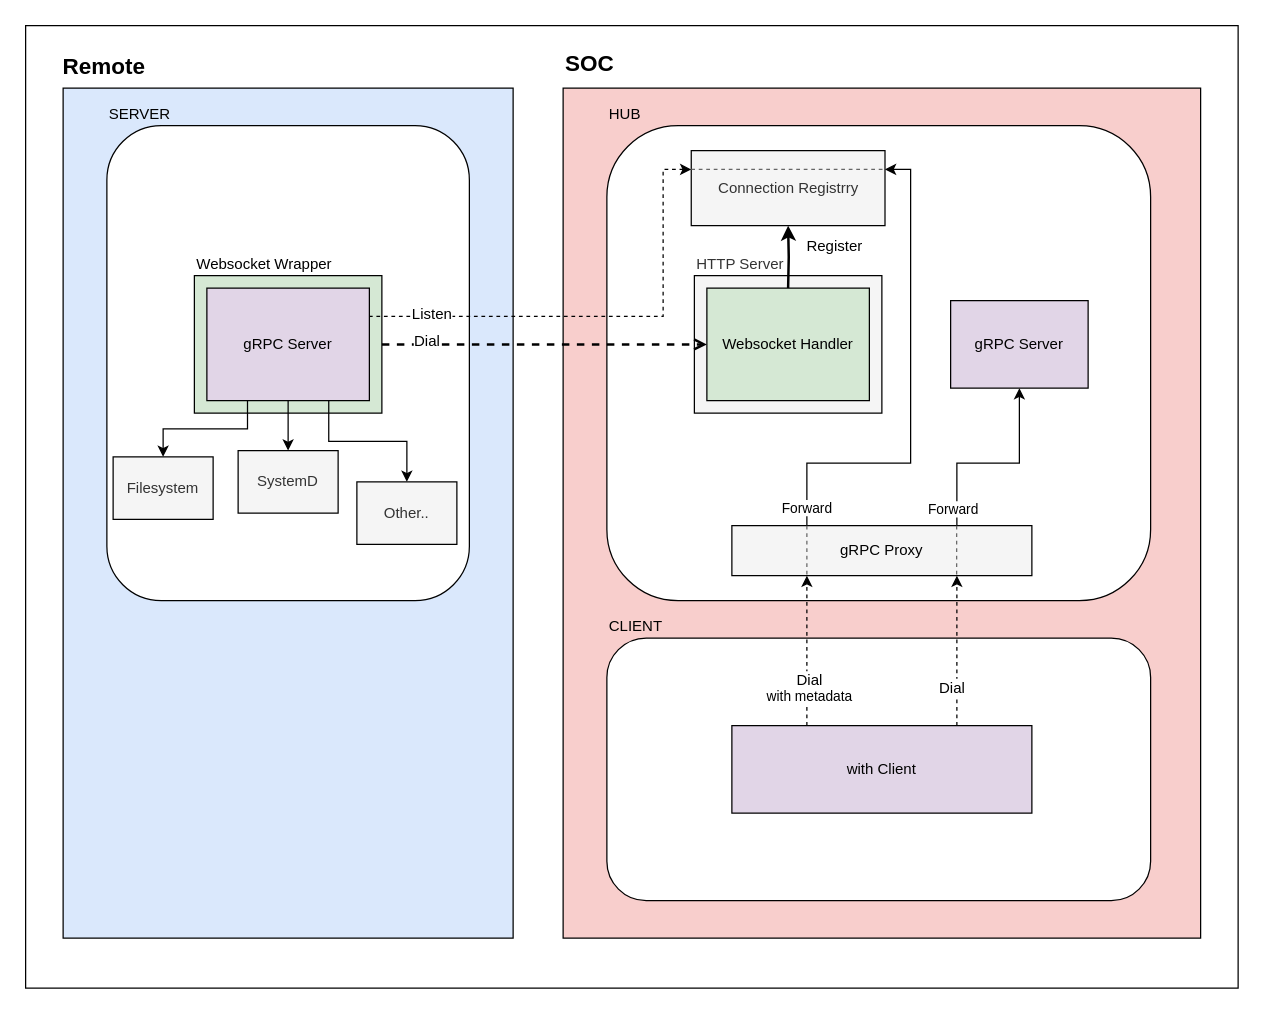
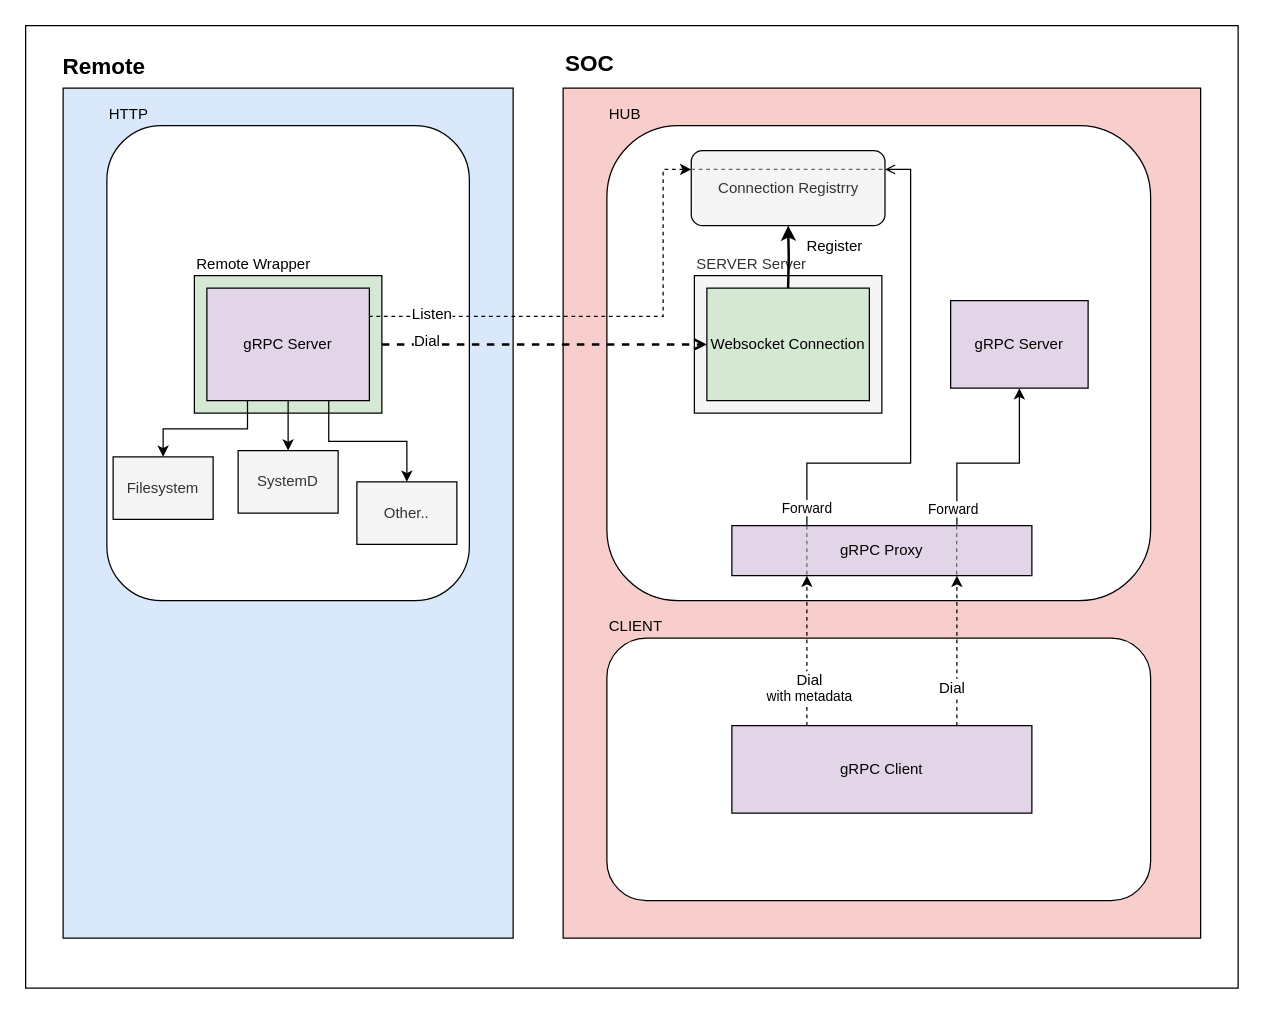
node "SERVER": label "SERVER" -> "HTTP"
edge "gRPC Proxy" -> "Connection Registrry": arrowhead classic -> open
node "Connection Registrry": shape rectangle -> rounded rectangle
node "Websocket Wrapper": label "Websocket Wrapper" -> "Remote Wrapper"
node "HTTP Server": label "HTTP Server" -> "SERVER Server"
node "Websocket Handler": label "Websocket Handler" -> "Websocket Connection"
node "gRPC Proxy": fillcolor #f5f5f5 -> #e1d5e7
node "with Client": label "with Client" -> "gRPC Client"
